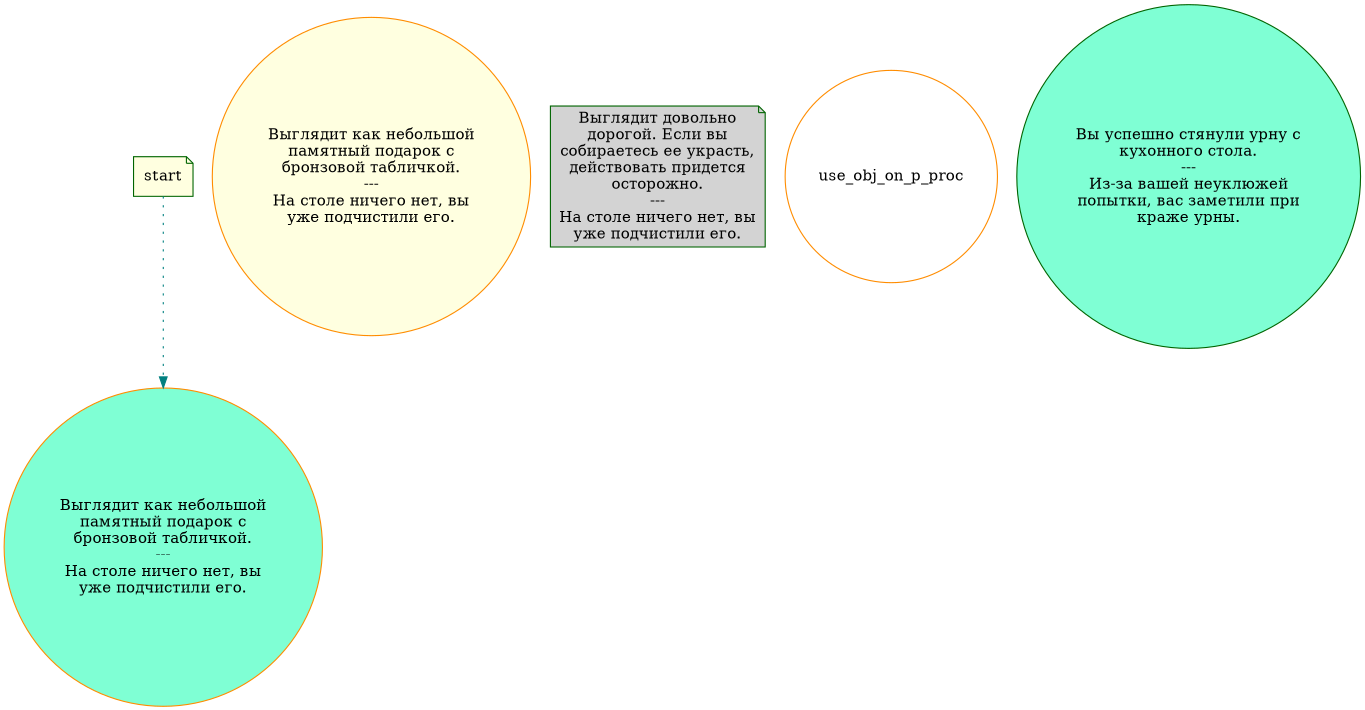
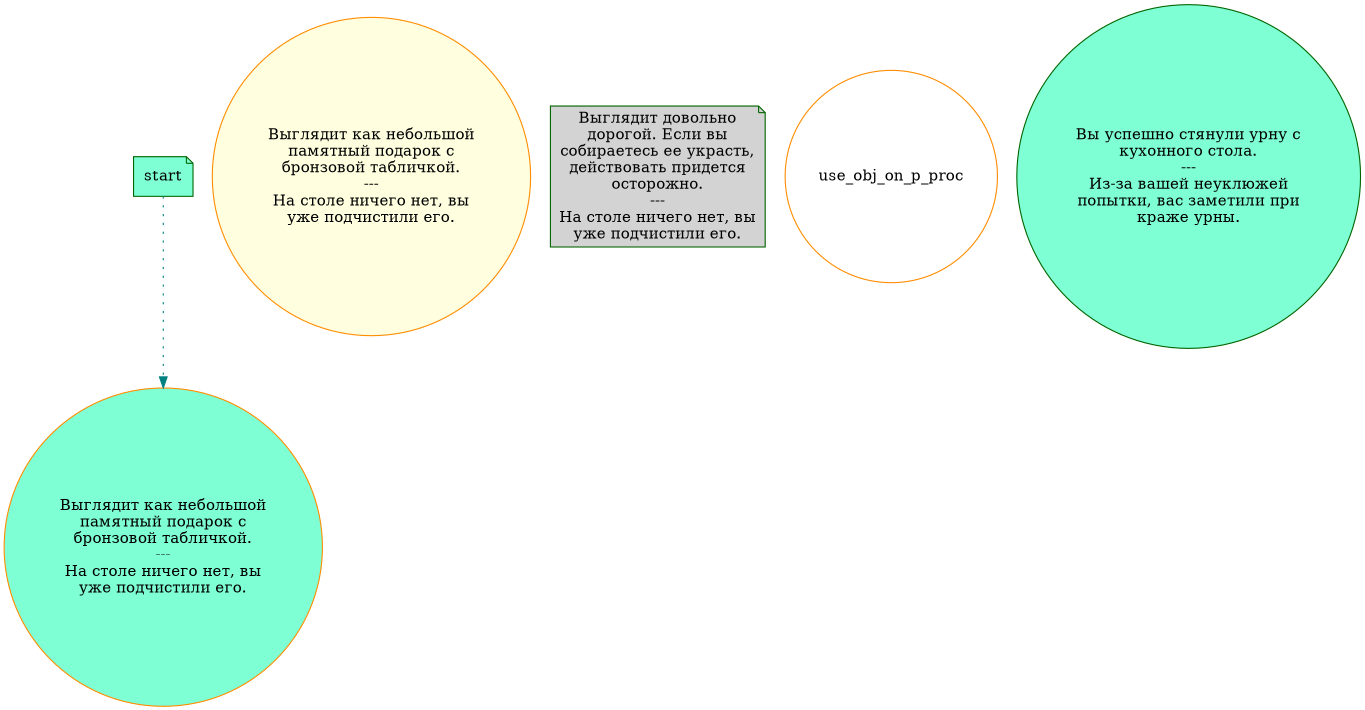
node "start": fillcolor lightyellow -> aquamarine
